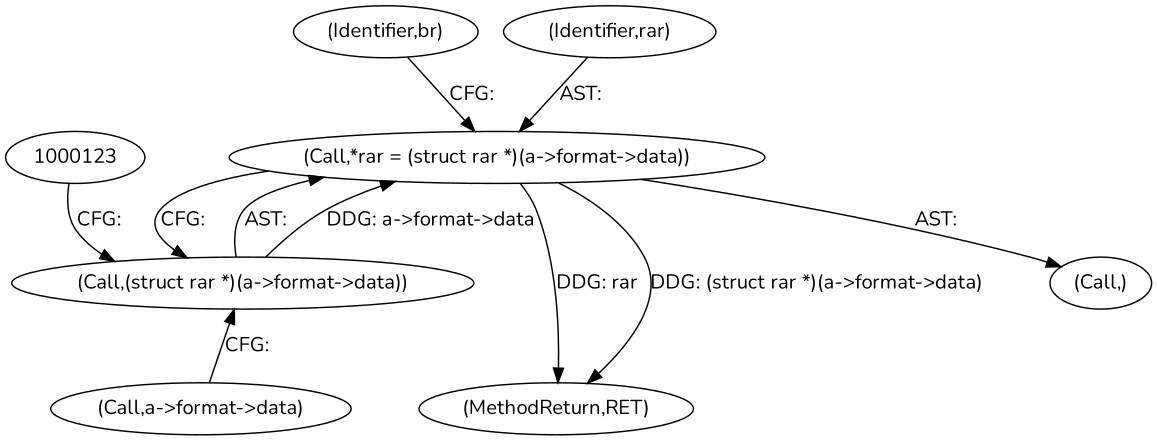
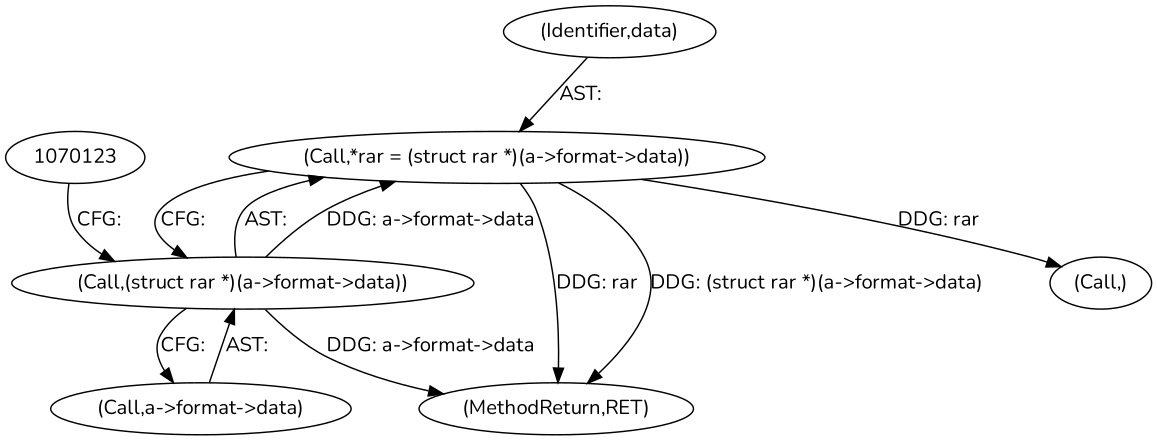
node "(Identifier,br)": removed
node "(Identifier,rar)": label "(Identifier,rar)" -> "(Identifier,data)"
node "1000123": label "1000123" -> "1070123"
edge "(Call,*rar = (struct rar *)(a->format->data))" -> "(Call,)": label "AST: " -> "DDG: rar"
edge "(Call,(struct rar *)(a->format->data))" -> "(Call,a->format->data)": added, label "CFG:"
edge "(Call,a->format->data)" -> "(Call,(struct rar *)(a->format->data))": label "CFG: " -> "AST: "
edge "(Call,(struct rar *)(a->format->data))" -> "(MethodReturn,RET)": added, label "DDG: a->format->data"
